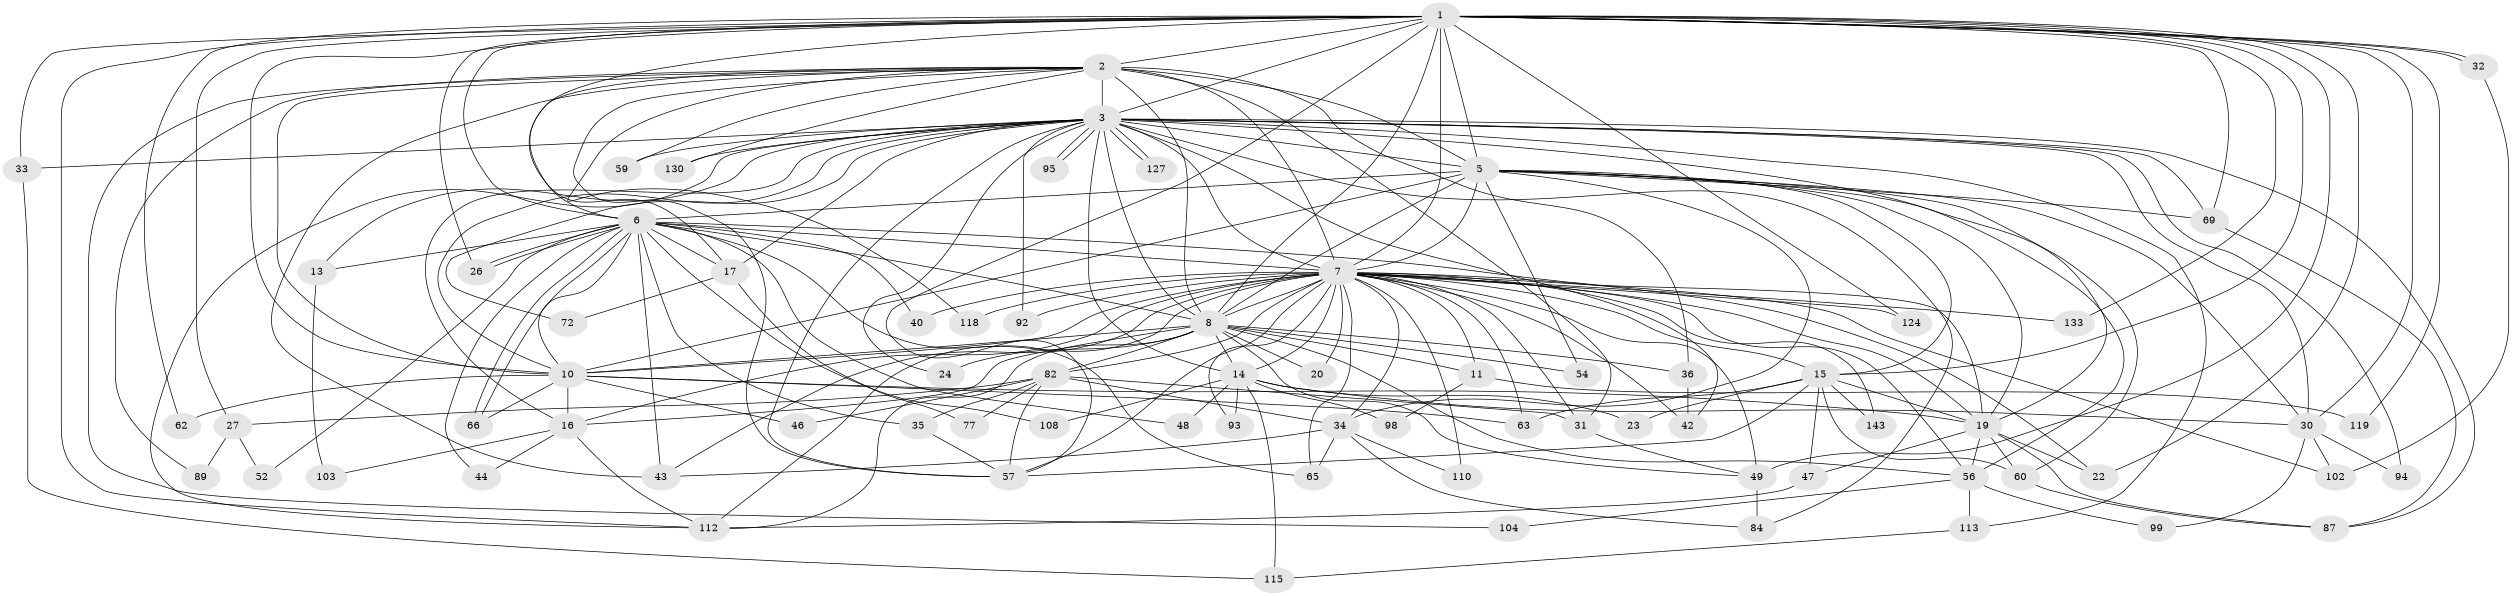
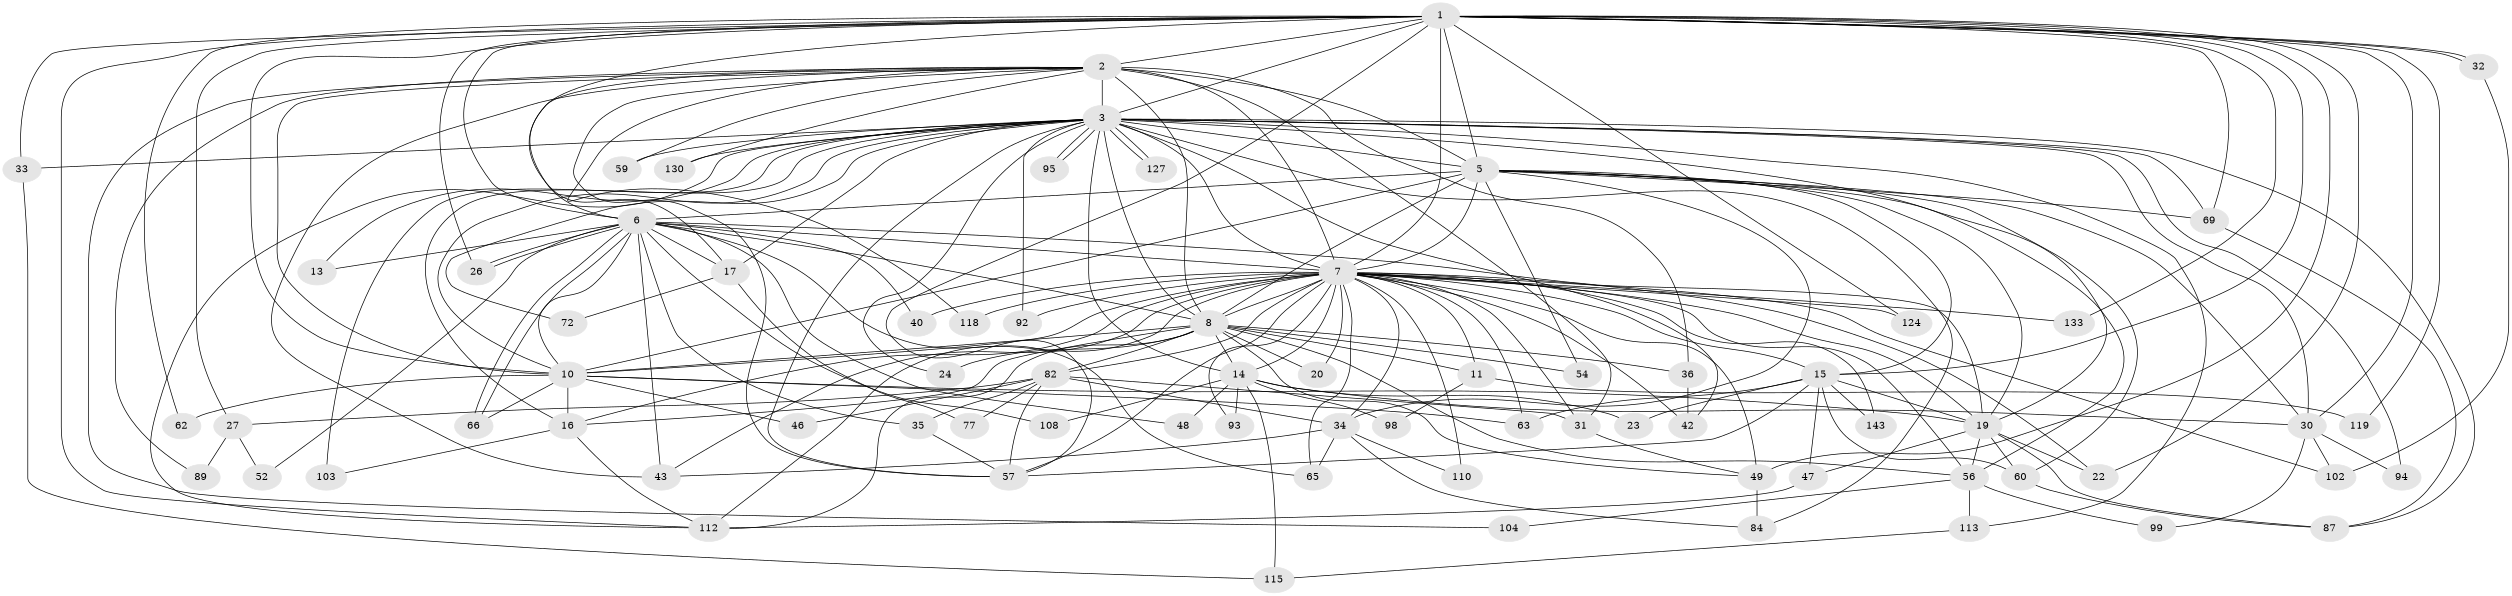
edge "1" -- "8": removed
edge "13" -- "103": now "3" -- "103"
node "44": removed
